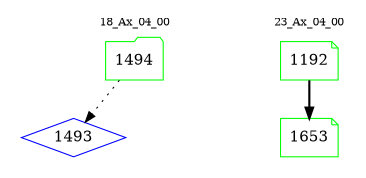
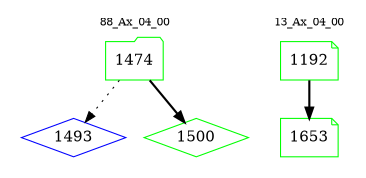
cluster "18_Ax_04_00": label "18_Ax_04_00" -> "88_Ax_04_00"
cluster "23_Ax_04_00": label "23_Ax_04_00" -> "13_Ax_04_00"
node "1494": label "1494" -> "1474"
node "1500": added
